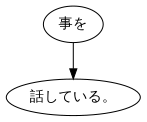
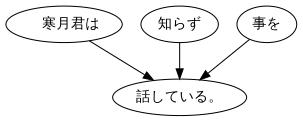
node "寒月君は": added
node "知らず": added
